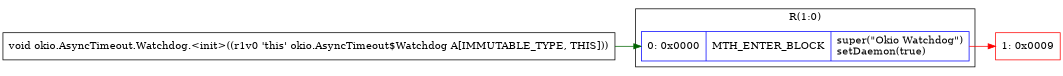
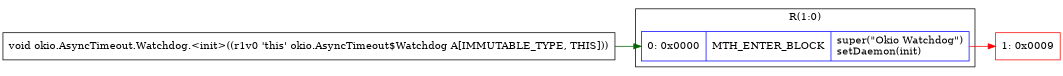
node "0: 0x0000": text "setDaemon(true)" -> "setDaemon(init)"
